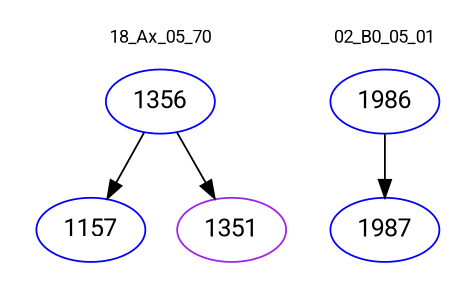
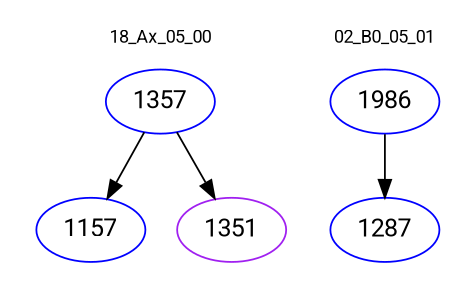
cluster "18_Ax_05_70": label "18_Ax_05_70" -> "18_Ax_05_00"
node "1356": label "1356" -> "1357"
node "1987": label "1987" -> "1287"
